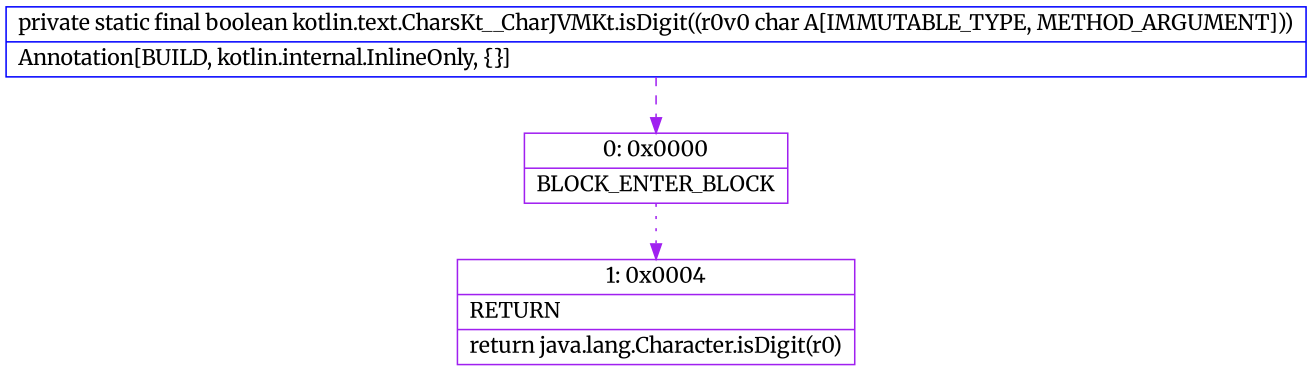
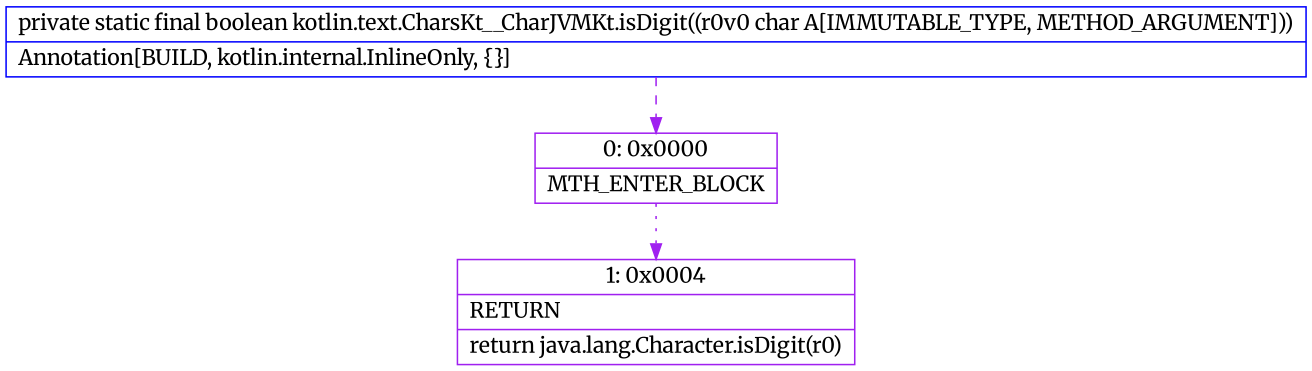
node "0: 0x0000": text "BLOCK_ENTER_BLOCK" -> "MTH_ENTER_BLOCK"
